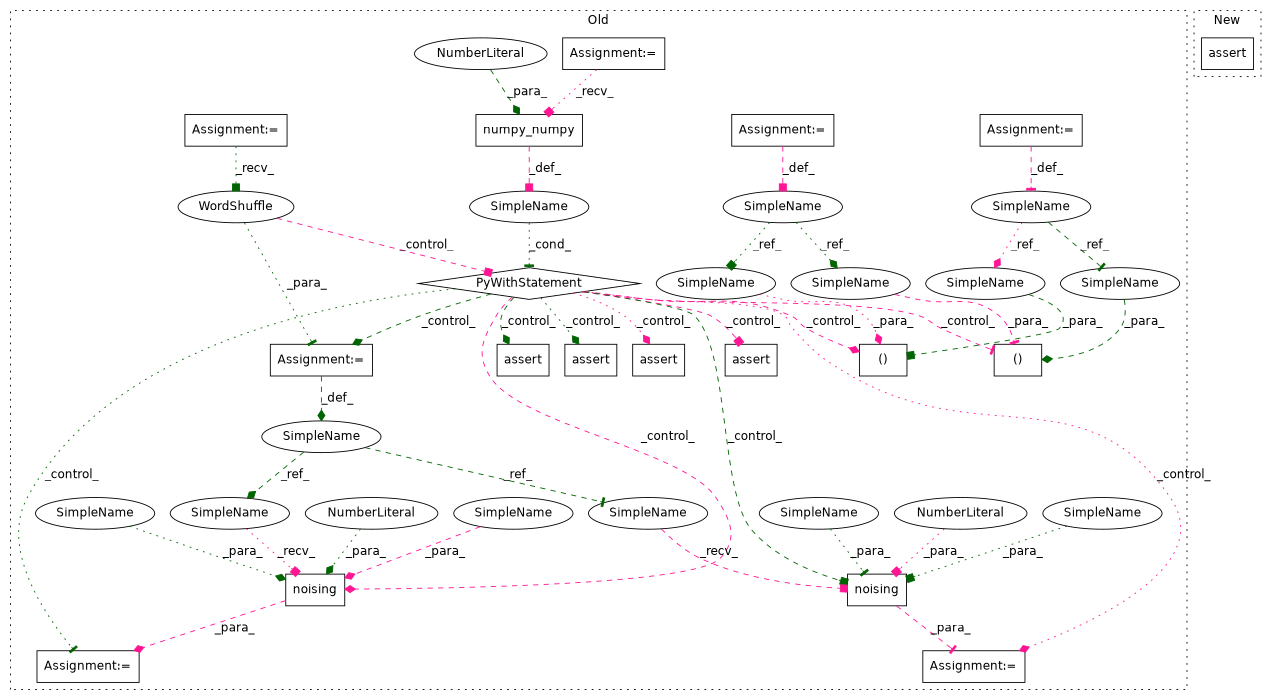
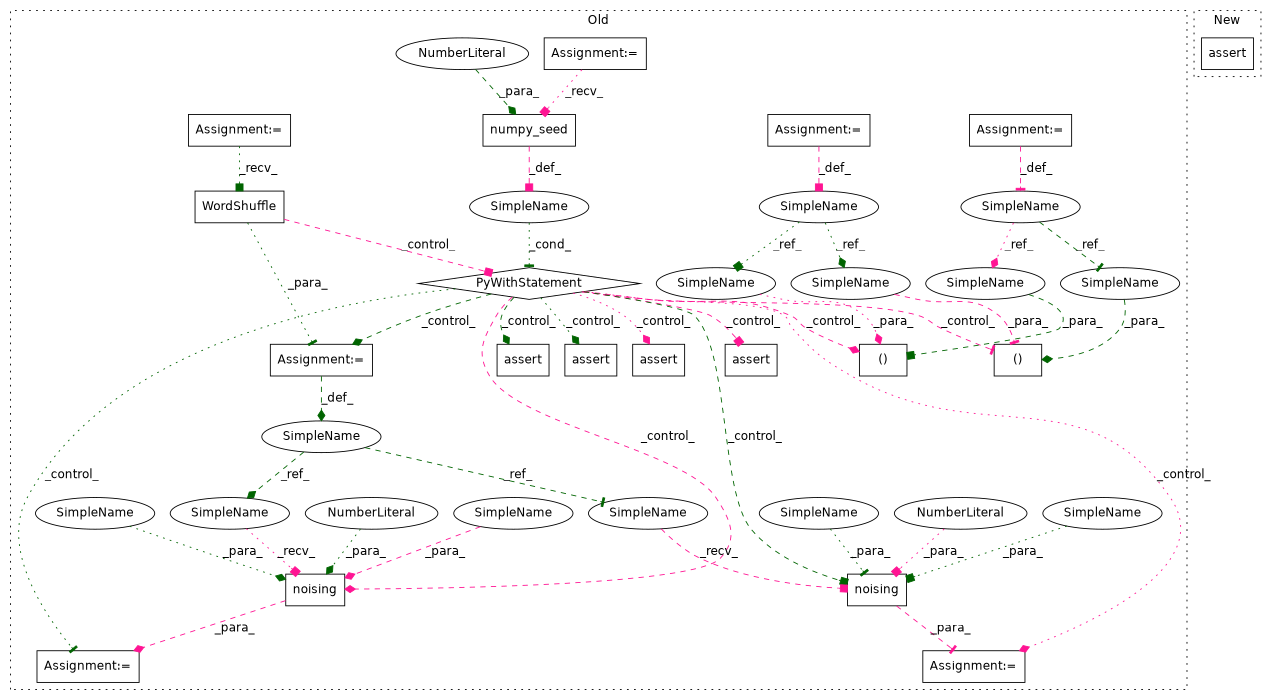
node "numpy_numpy": label "numpy_numpy" -> "numpy_seed"
node "WordShuffle": shape ellipse -> box
